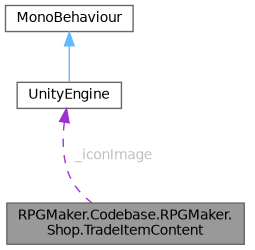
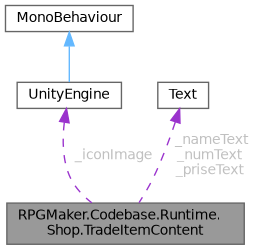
node "Text": added
node "RPGMaker.Codebase.RPGMaker. Shop.TradeItemContent": label "RPGMaker.Codebase.RPGMaker. Shop.TradeItemContent" -> "RPGMaker.Codebase.Runtime. Shop.TradeItemContent"
